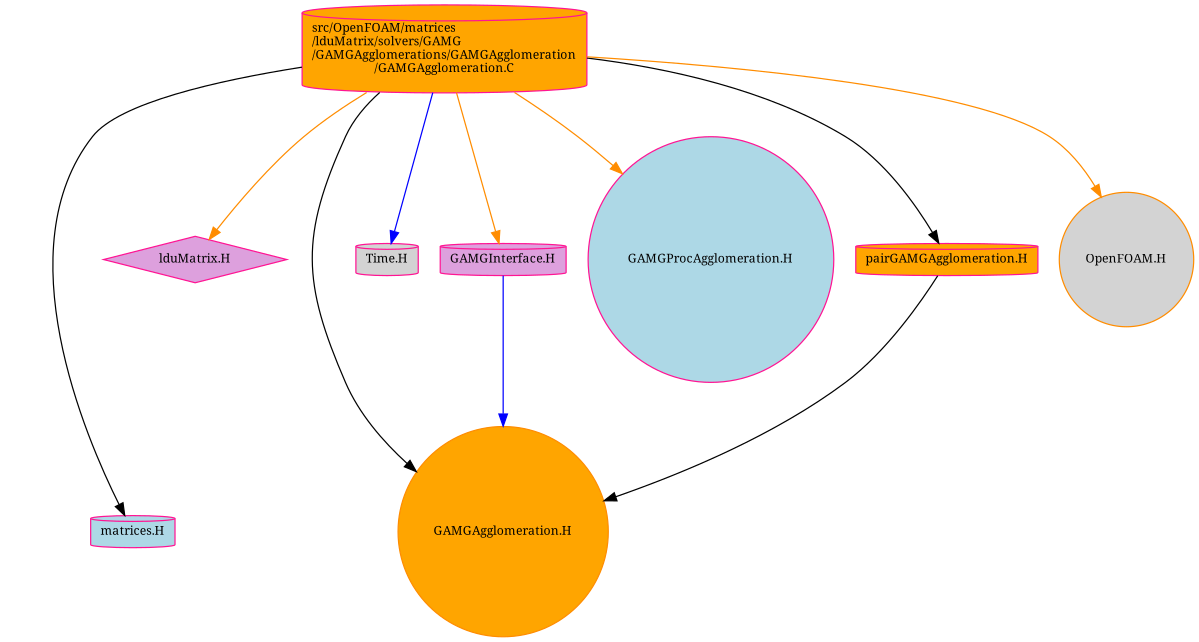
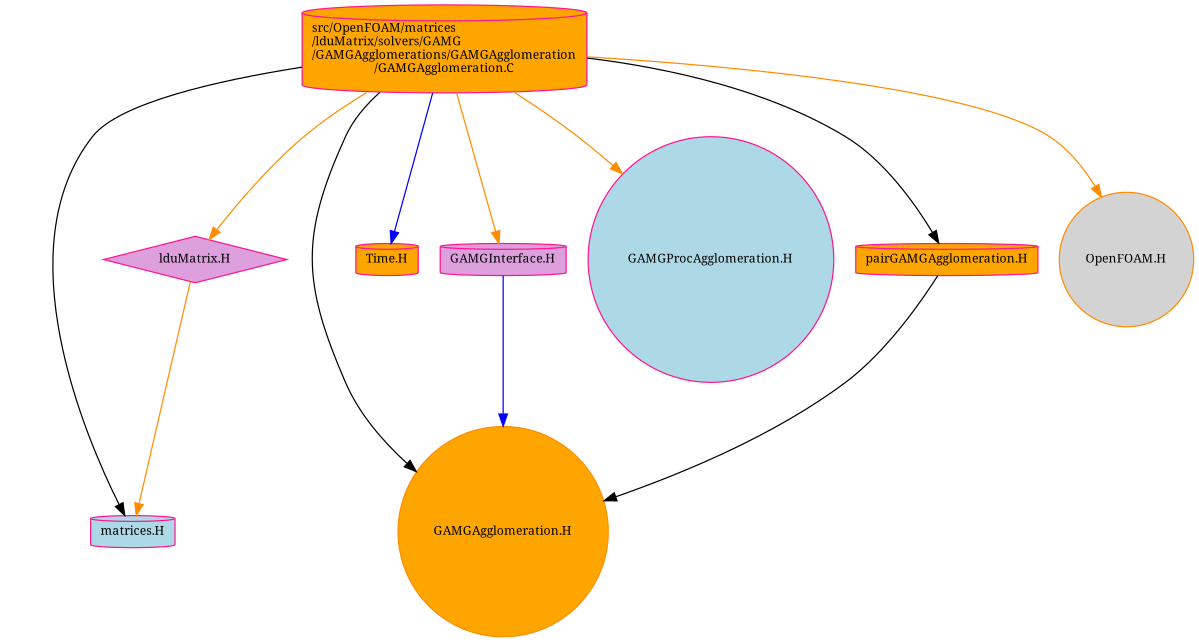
node "Time.H": fillcolor lightgrey -> orange
edge "lduMatrix.H" -> "matrices.H": added
